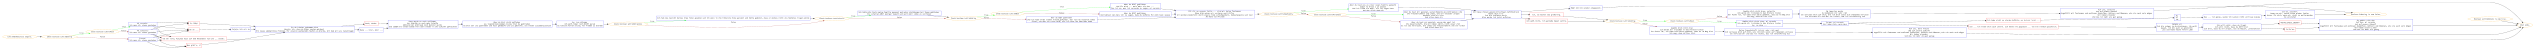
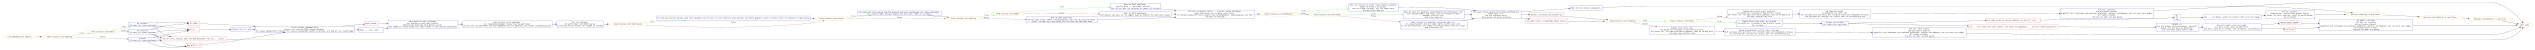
node "lol, du machst das großartig.": label "lol, du machst das großartig." -> "ganzen, du machst das großartig."
node "Boolean LettieDating is now false.": added
